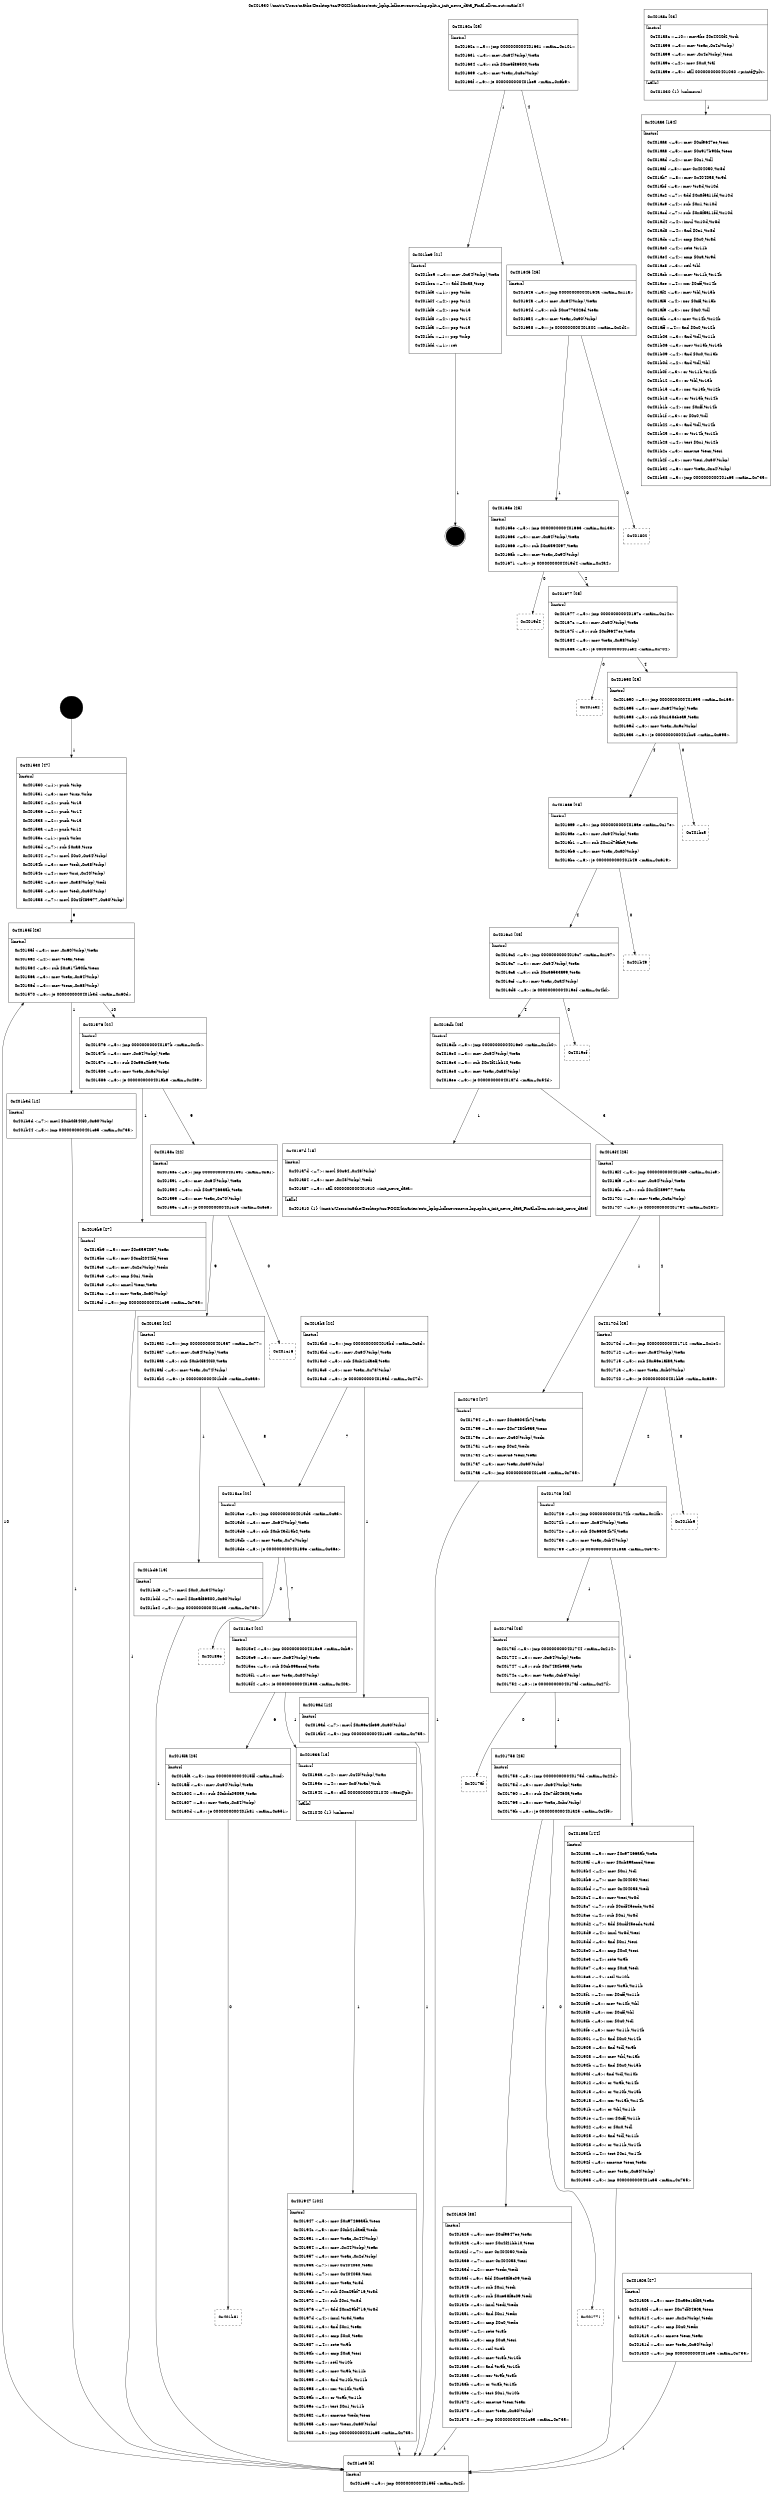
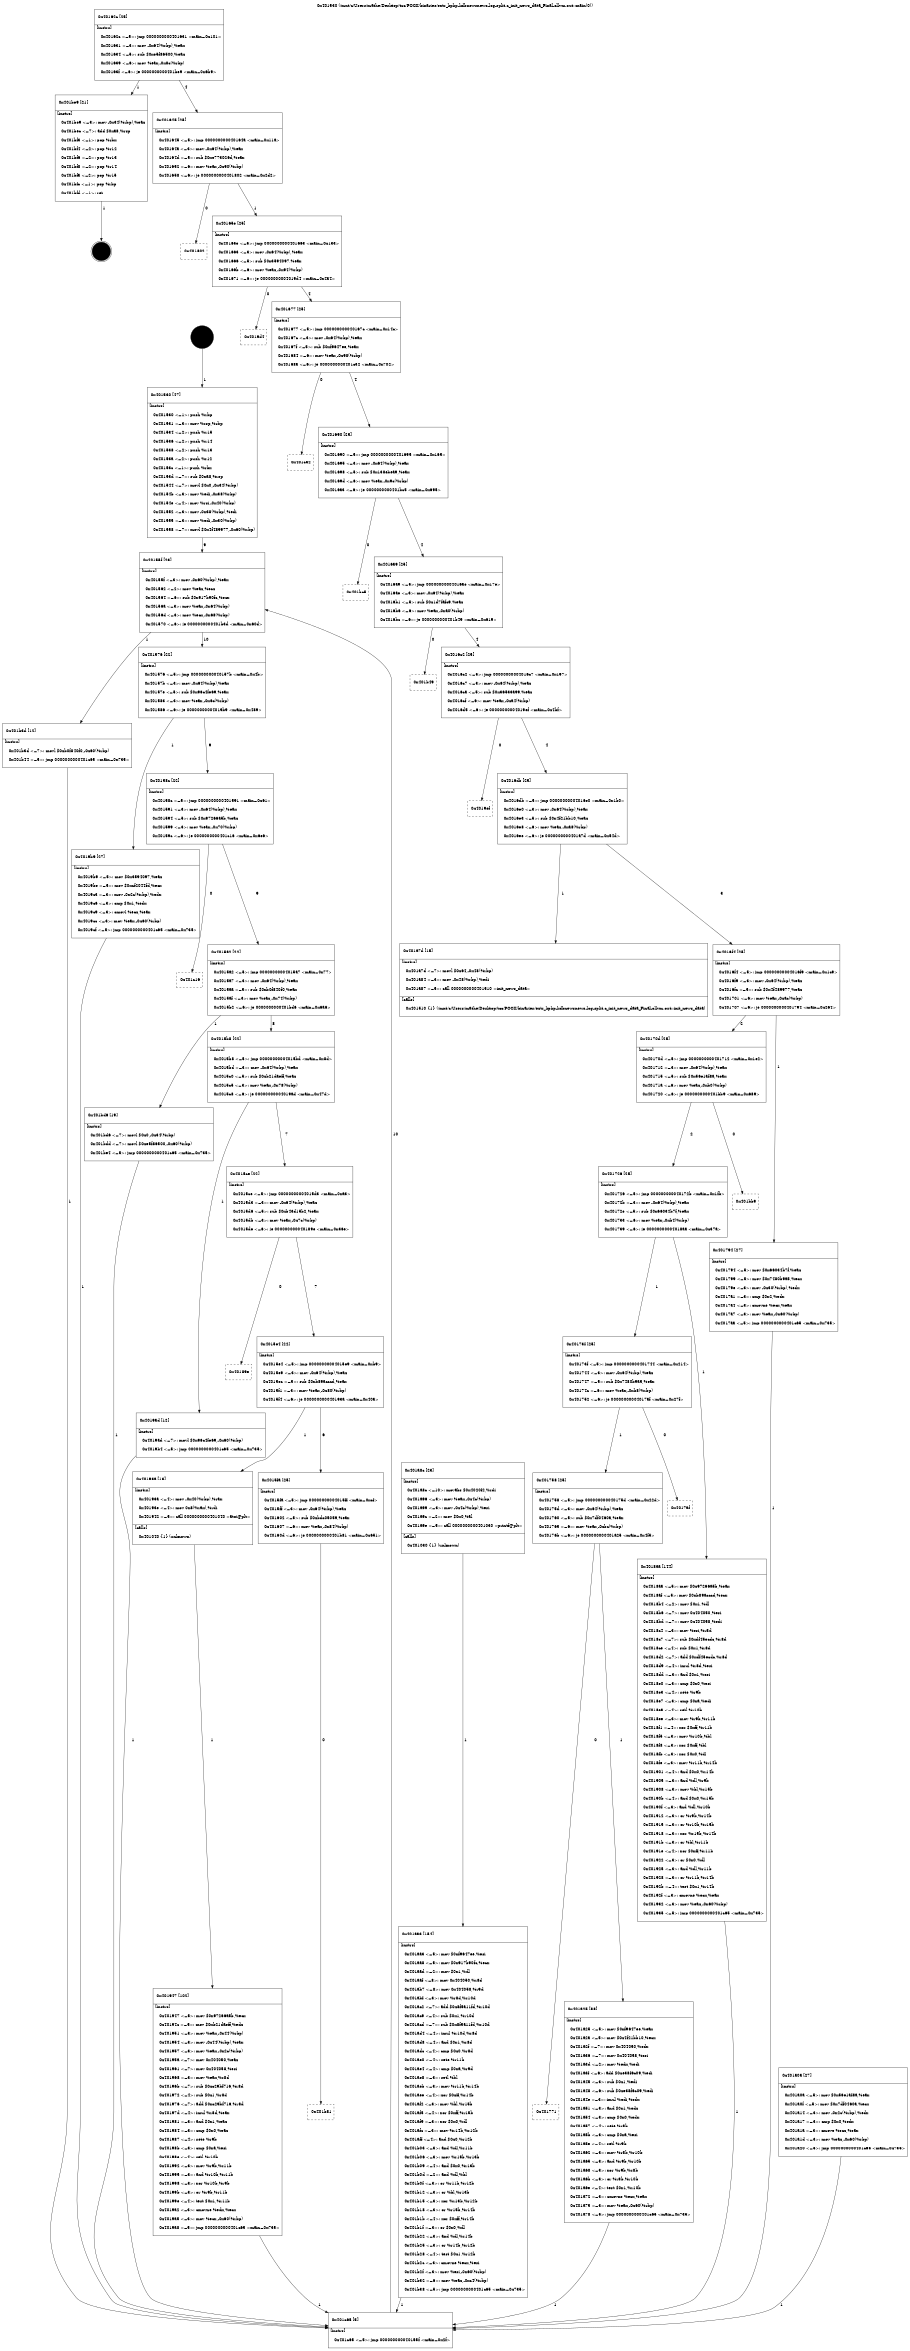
edge "0x4015a2 [22]" -> "0x4015ce [22]": now "0x4015a2 [22]" -> "0x4015b8 [22]"
edge "0x401aa3 [154]" -> "0x401c65 [5]": added, label "1"
